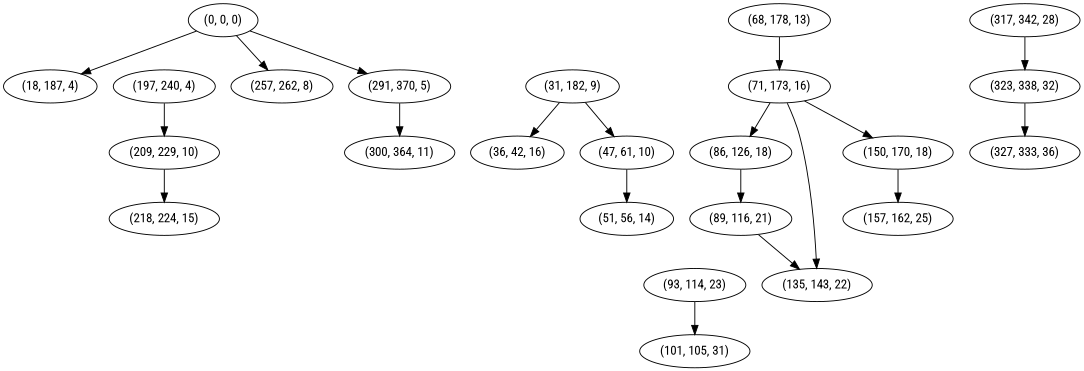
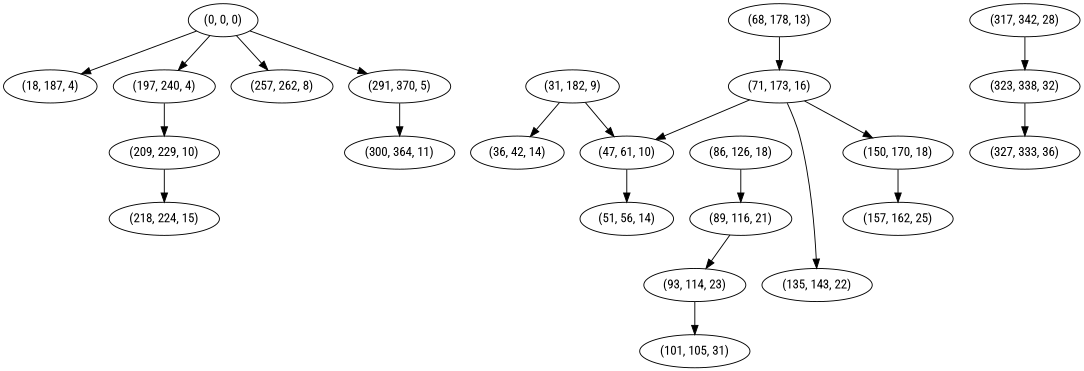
edge "(0, 0, 0)" -> "(197, 240, 4)": added
edge "(71, 173, 16)" -> "(86, 126, 18)": now "(71, 173, 16)" -> "(47, 61, 10)"
node "(36, 42, 16)": label "(36, 42, 16)" -> "(36, 42, 14)"
edge "(89, 116, 21)" -> "(135, 143, 22)": now "(89, 116, 21)" -> "(93, 114, 23)"
